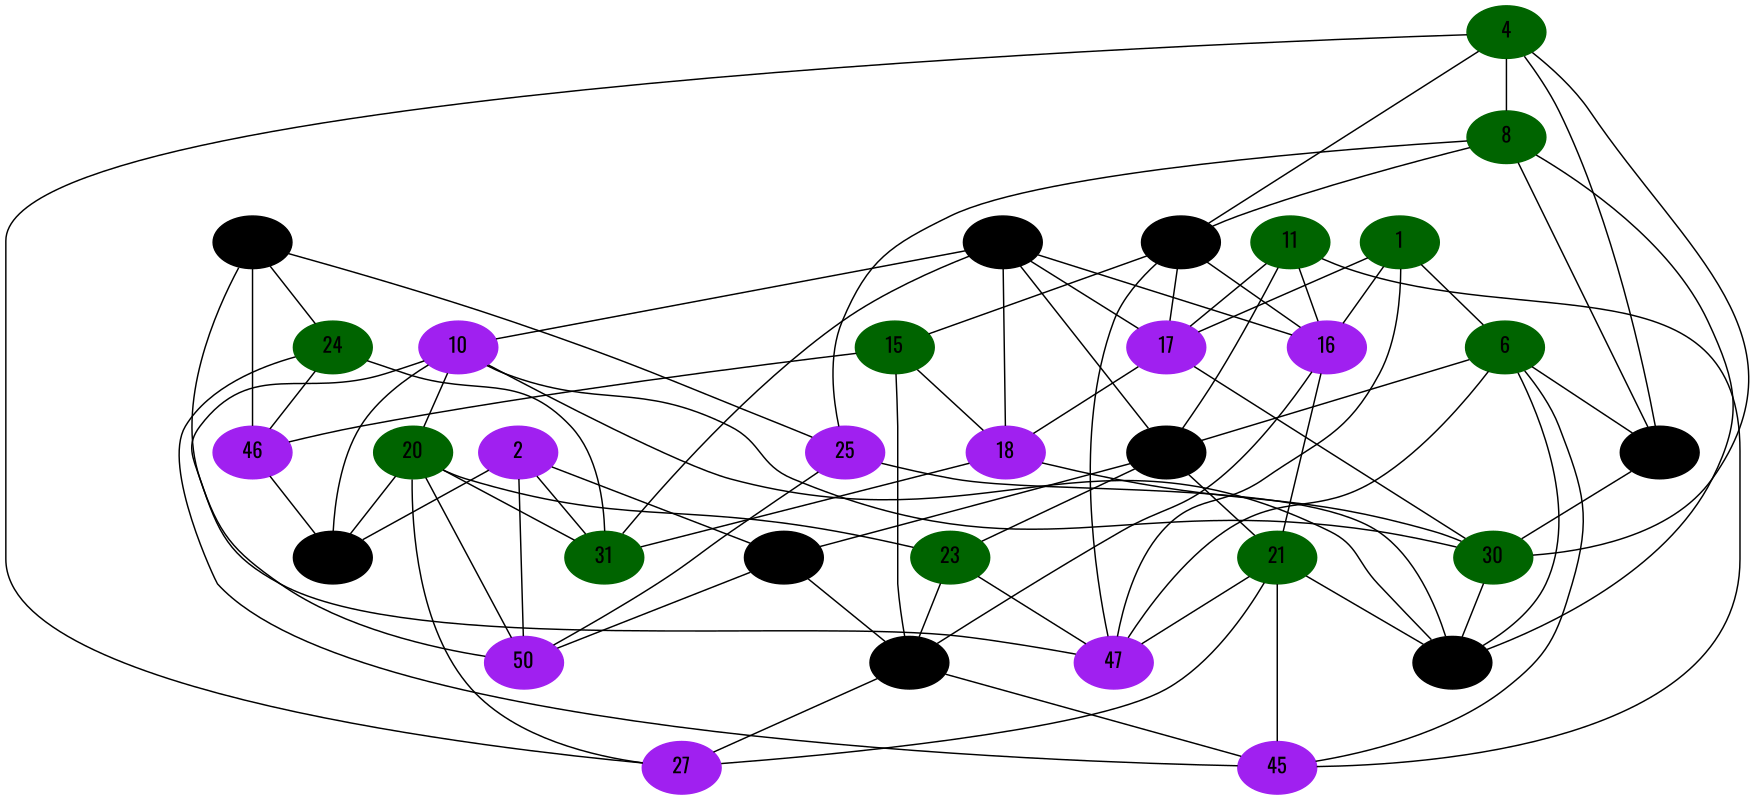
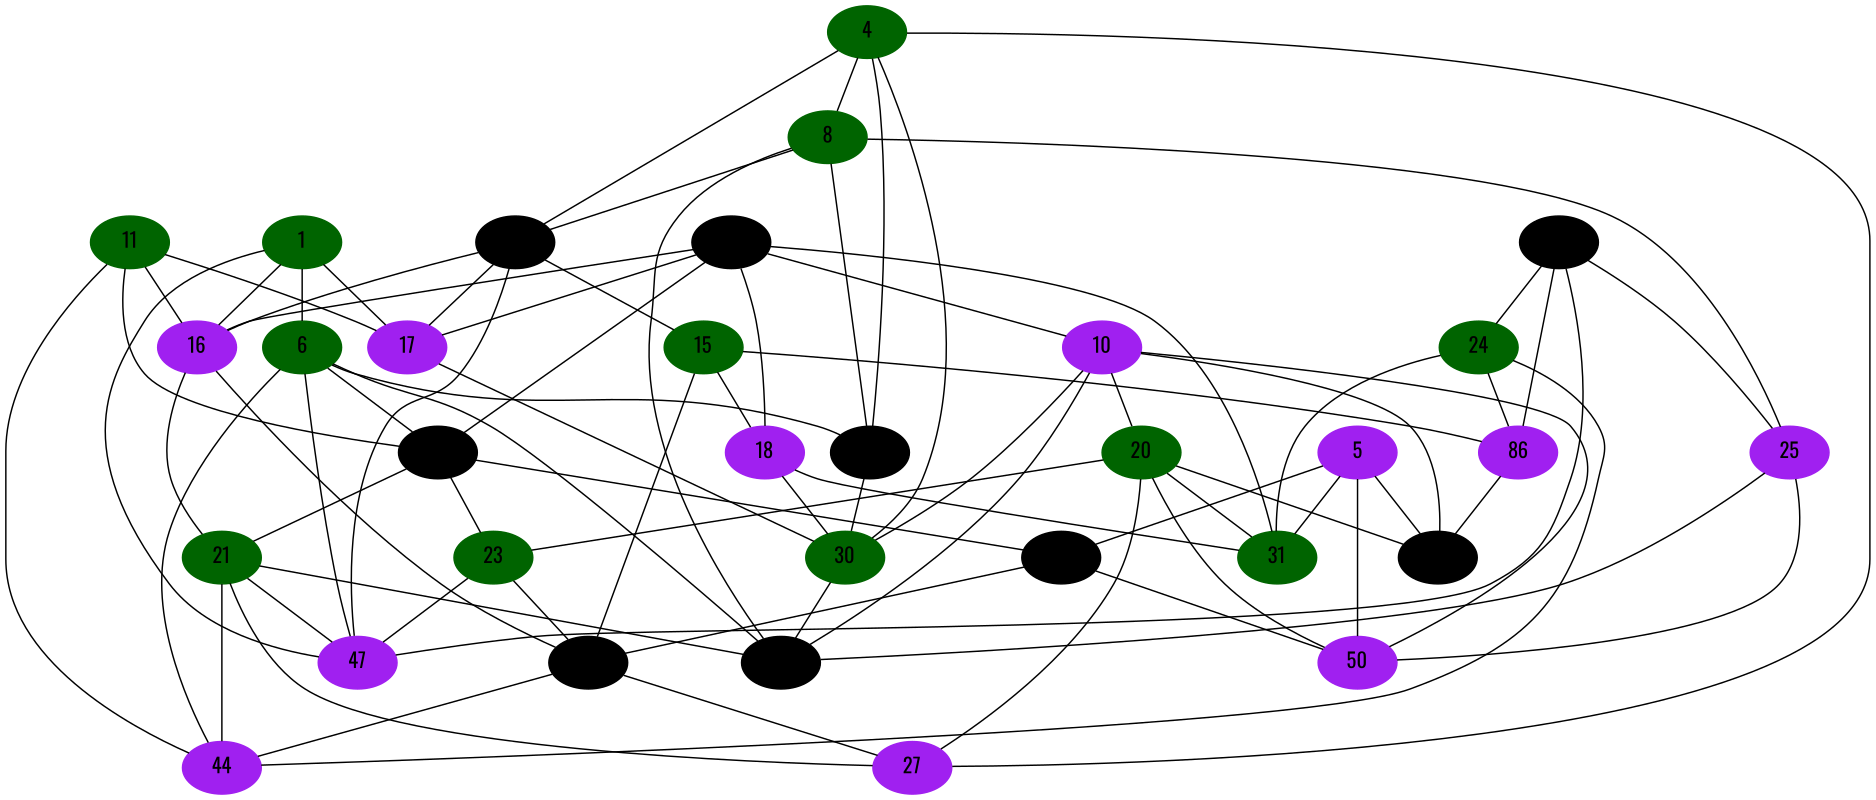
edge "17" -- "18": removed
node "46": label "46" -> "86"
node "2": label "2" -> "5"
node "45": label "45" -> "44"
